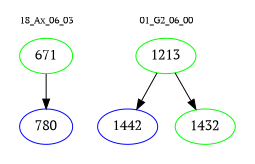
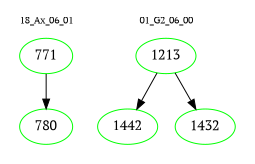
cluster "18_Ax_06_03": label "18_Ax_06_03" -> "18_Ax_06_01"
node "671": label "671" -> "771"
node "780": color blue -> green
node "1442": color blue -> green
